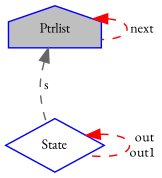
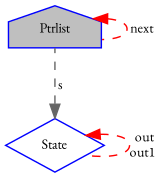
edge "State" -> "Ptrlist": reversed
